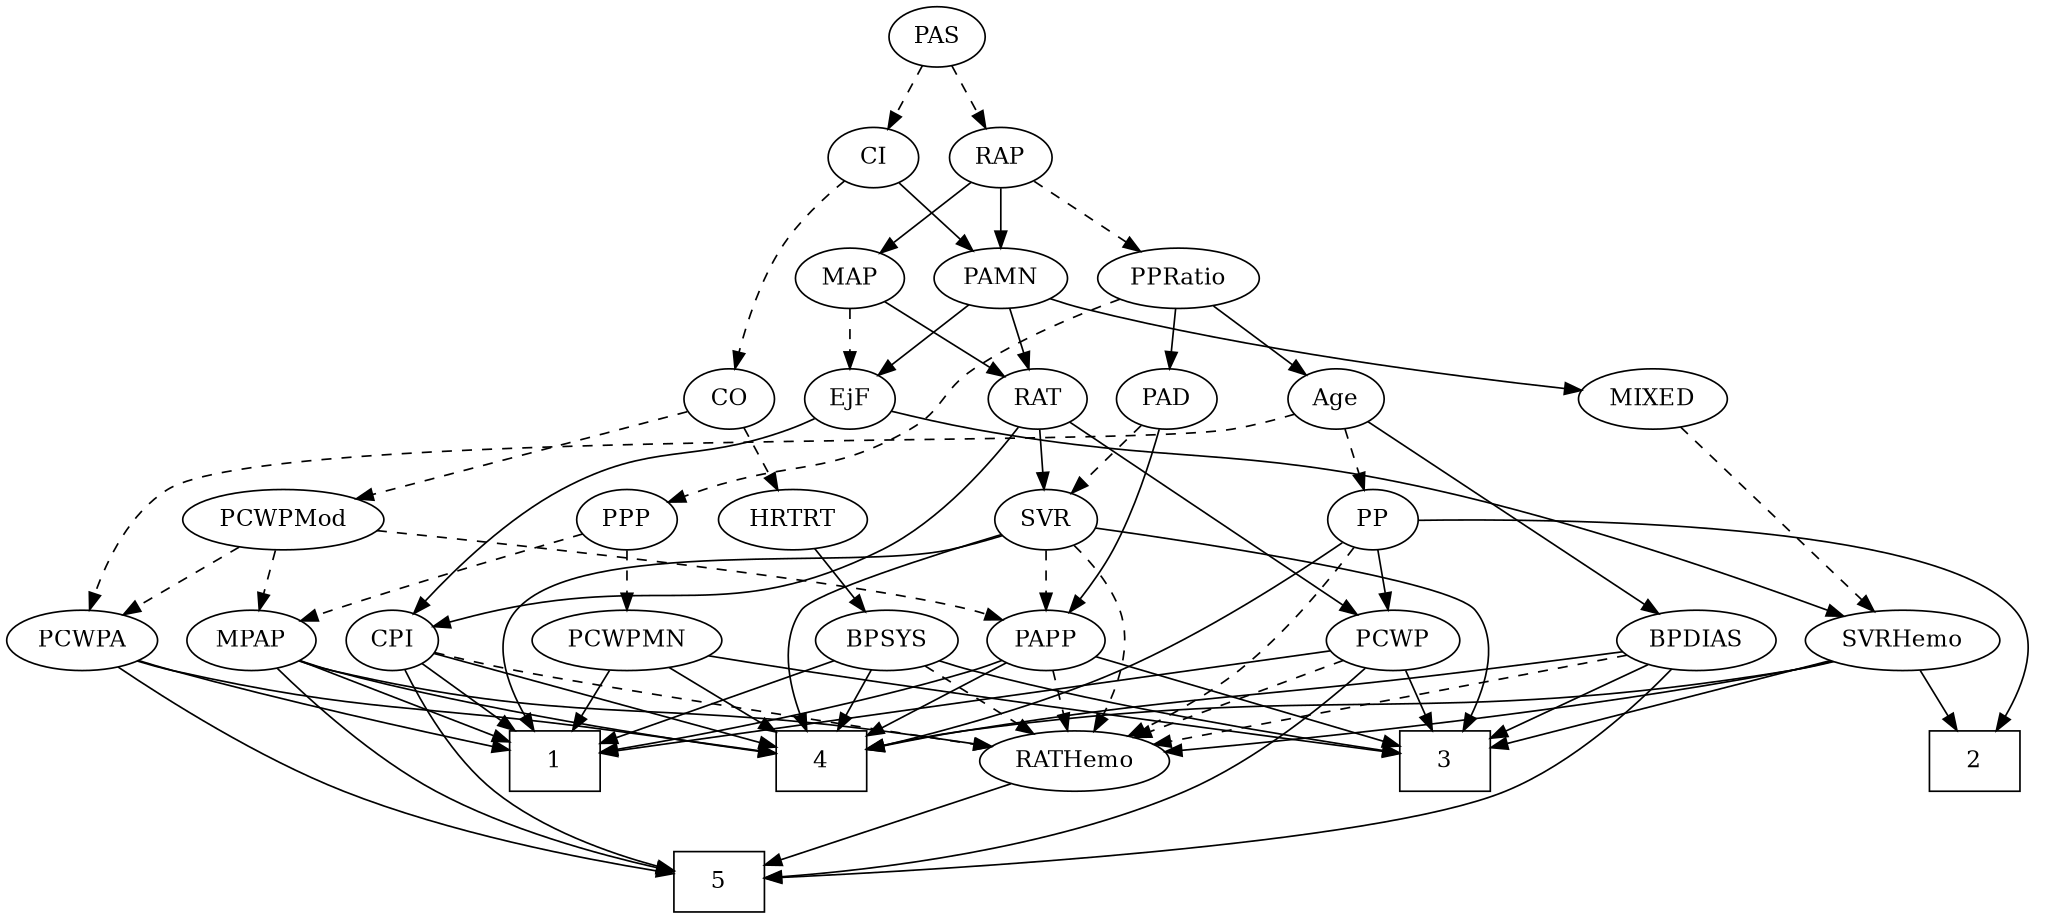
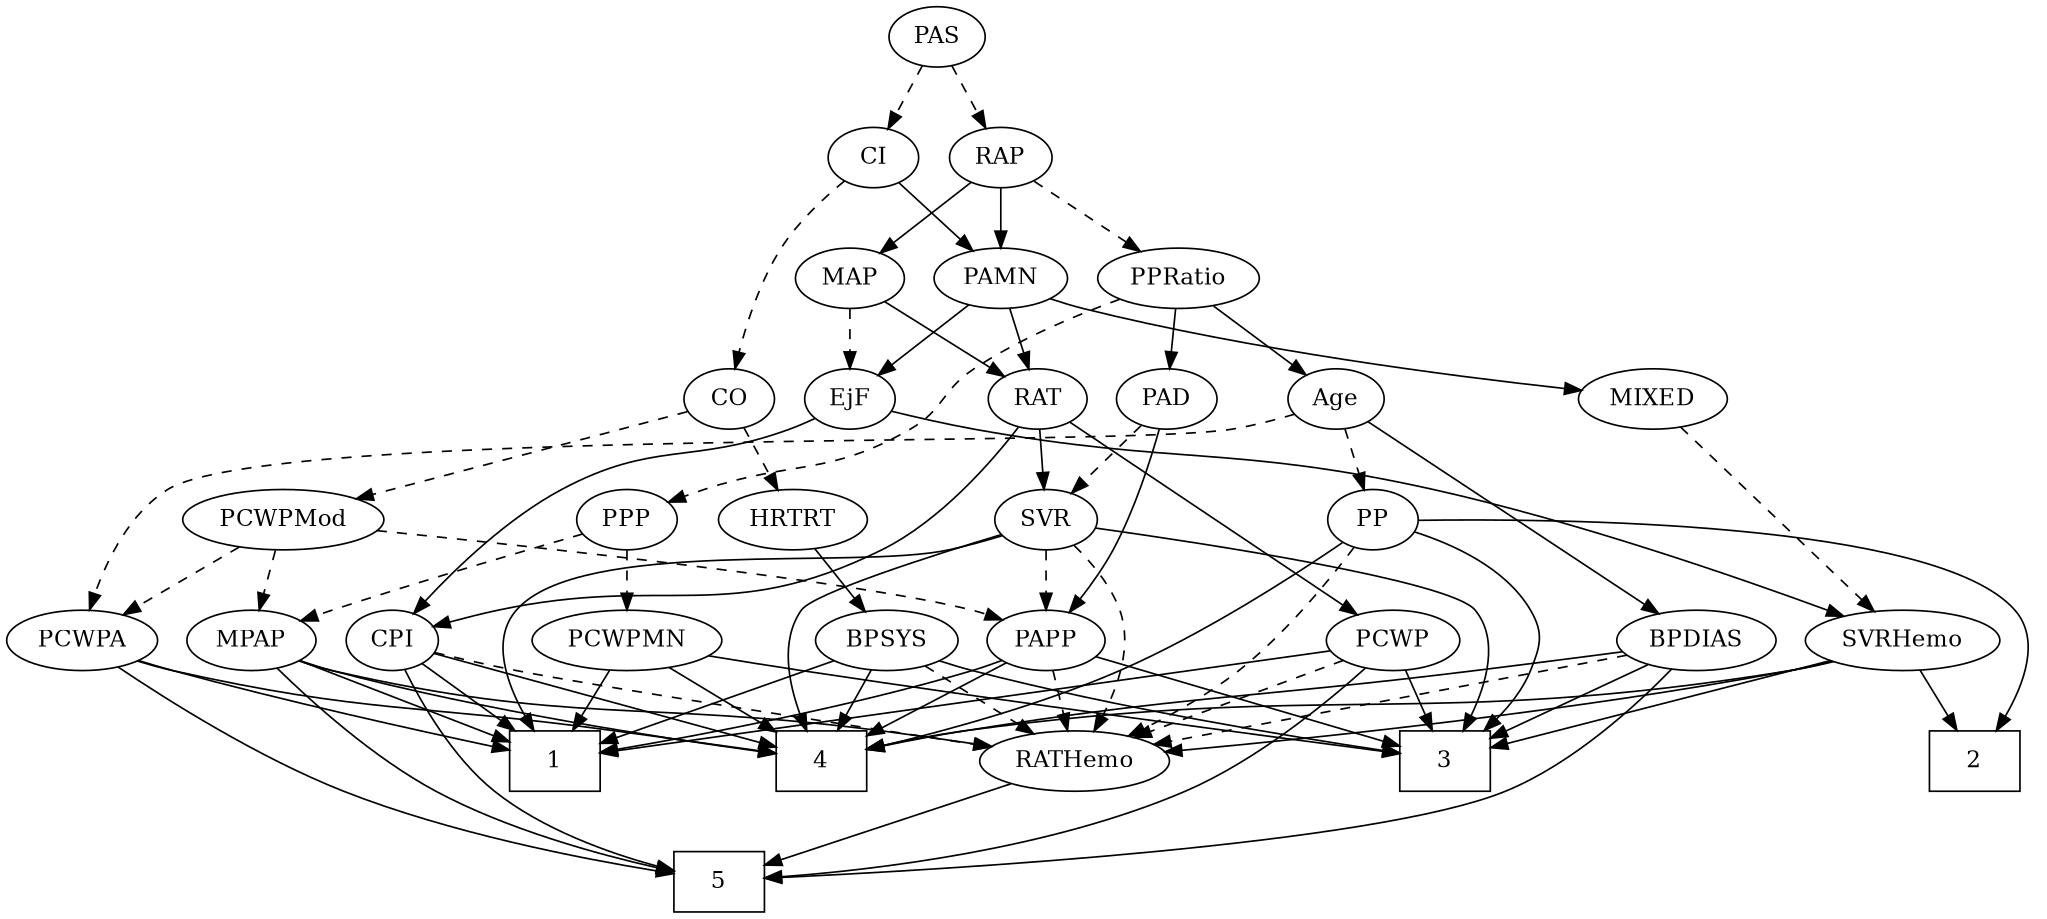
edge "PP" -> "PCWP": now "PP" -> "3"
